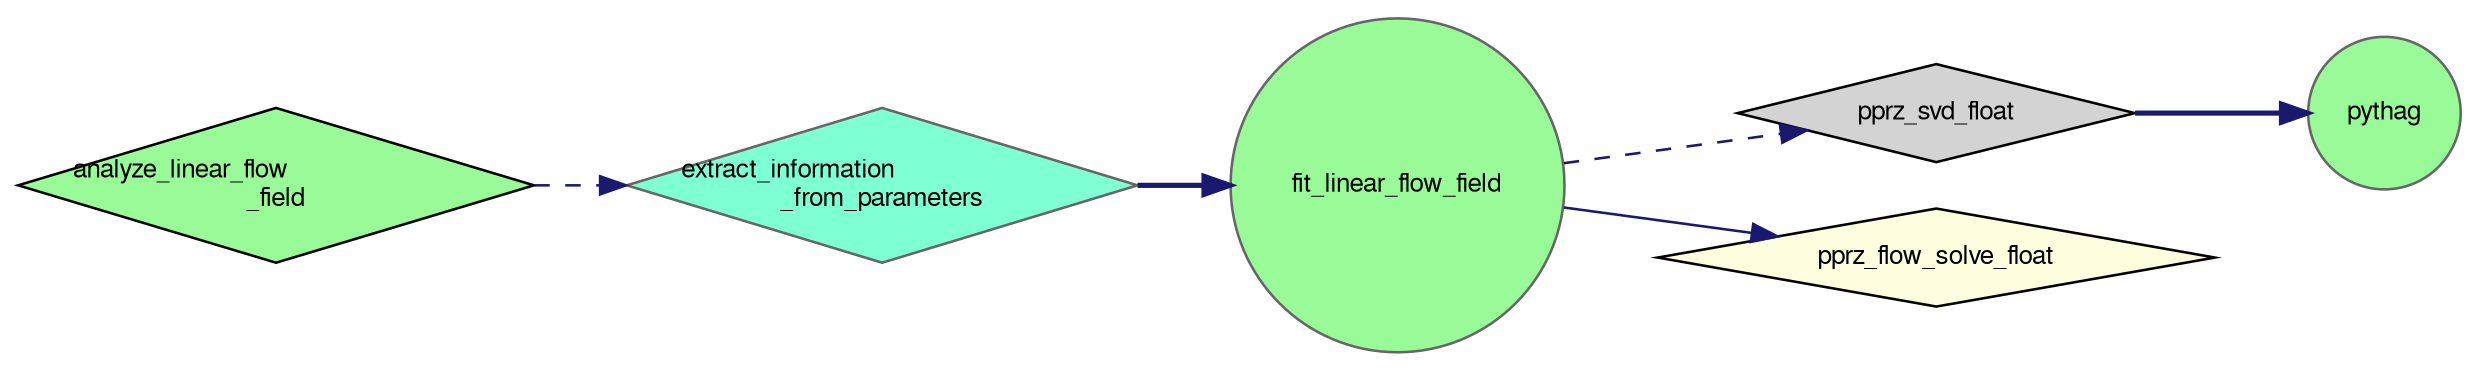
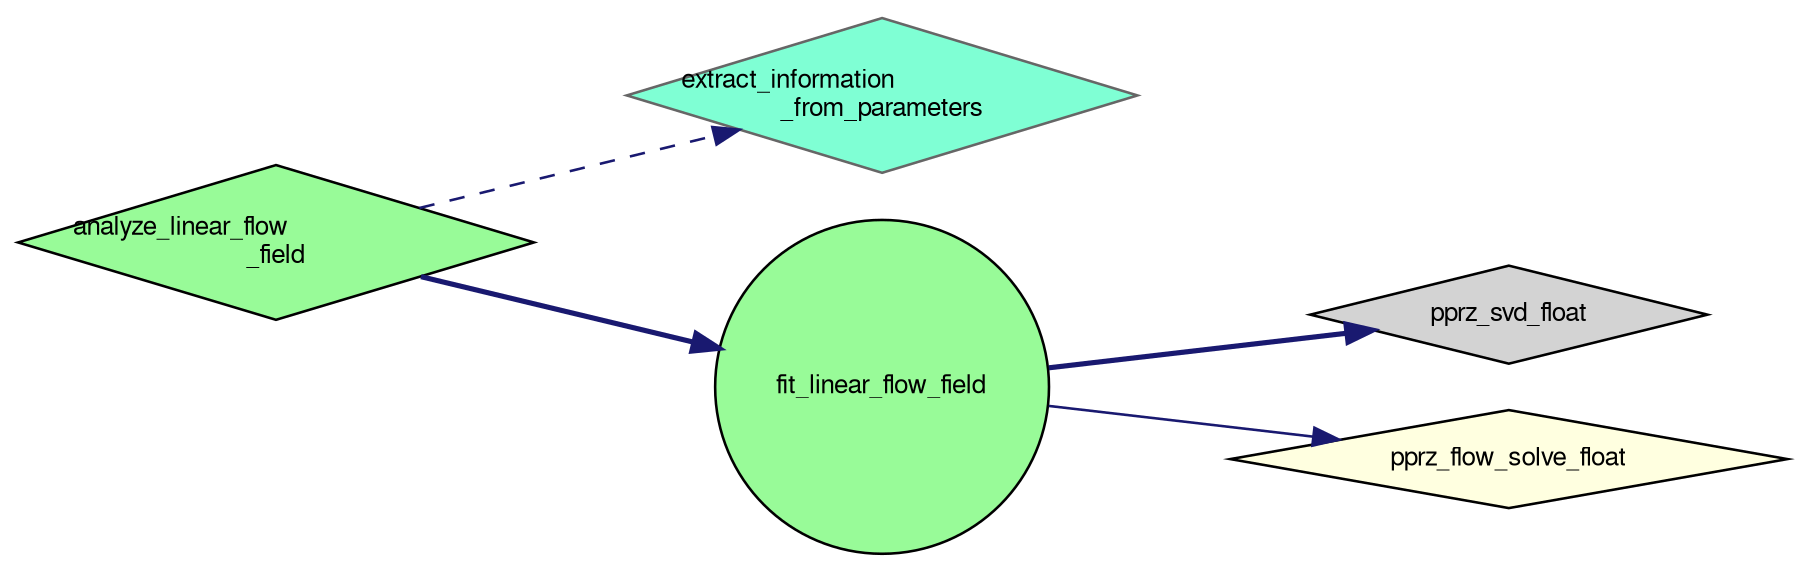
node "pythag": removed
edge "fit_linear_flow_field" -> "pprz_svd_float": style dashed -> bold
edge "extract_information _from_parameters" -> "fit_linear_flow_field": now "analyze_linear_flow _field" -> "fit_linear_flow_field"
node "fit_linear_flow_field": color gray40 -> black
